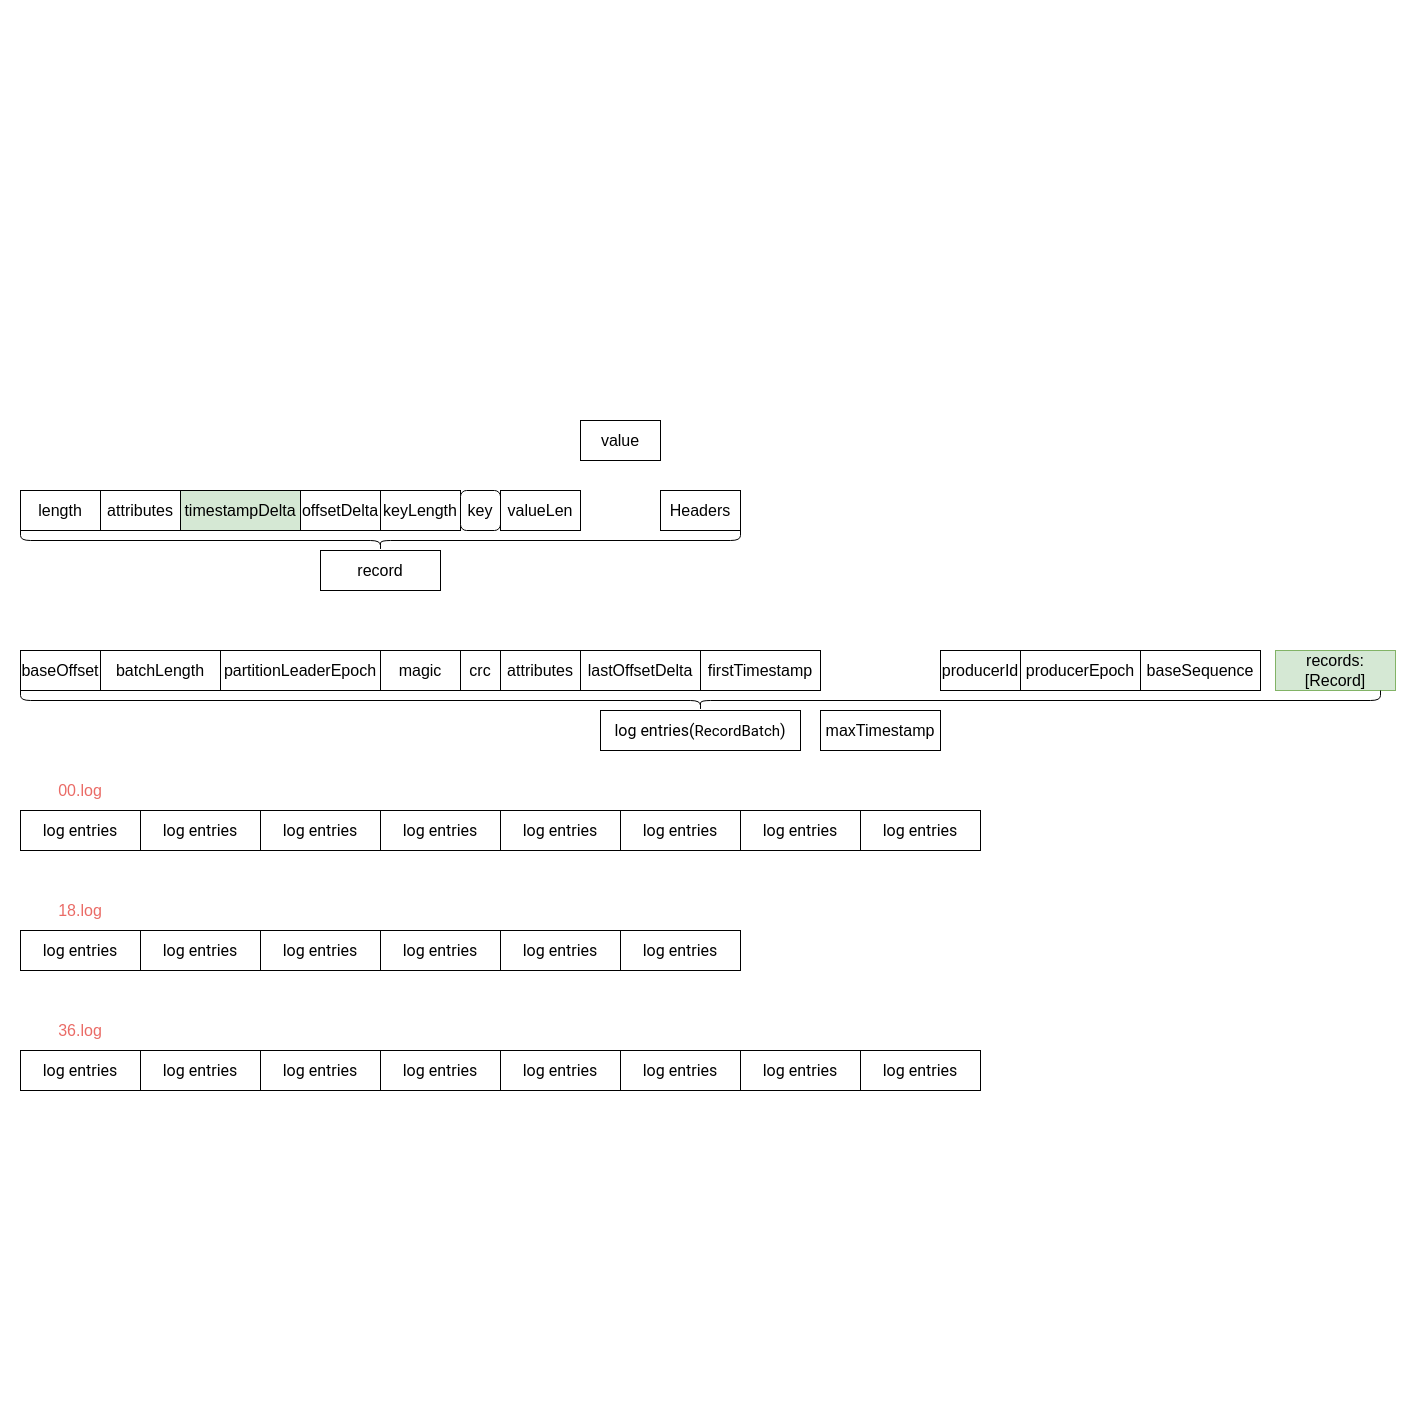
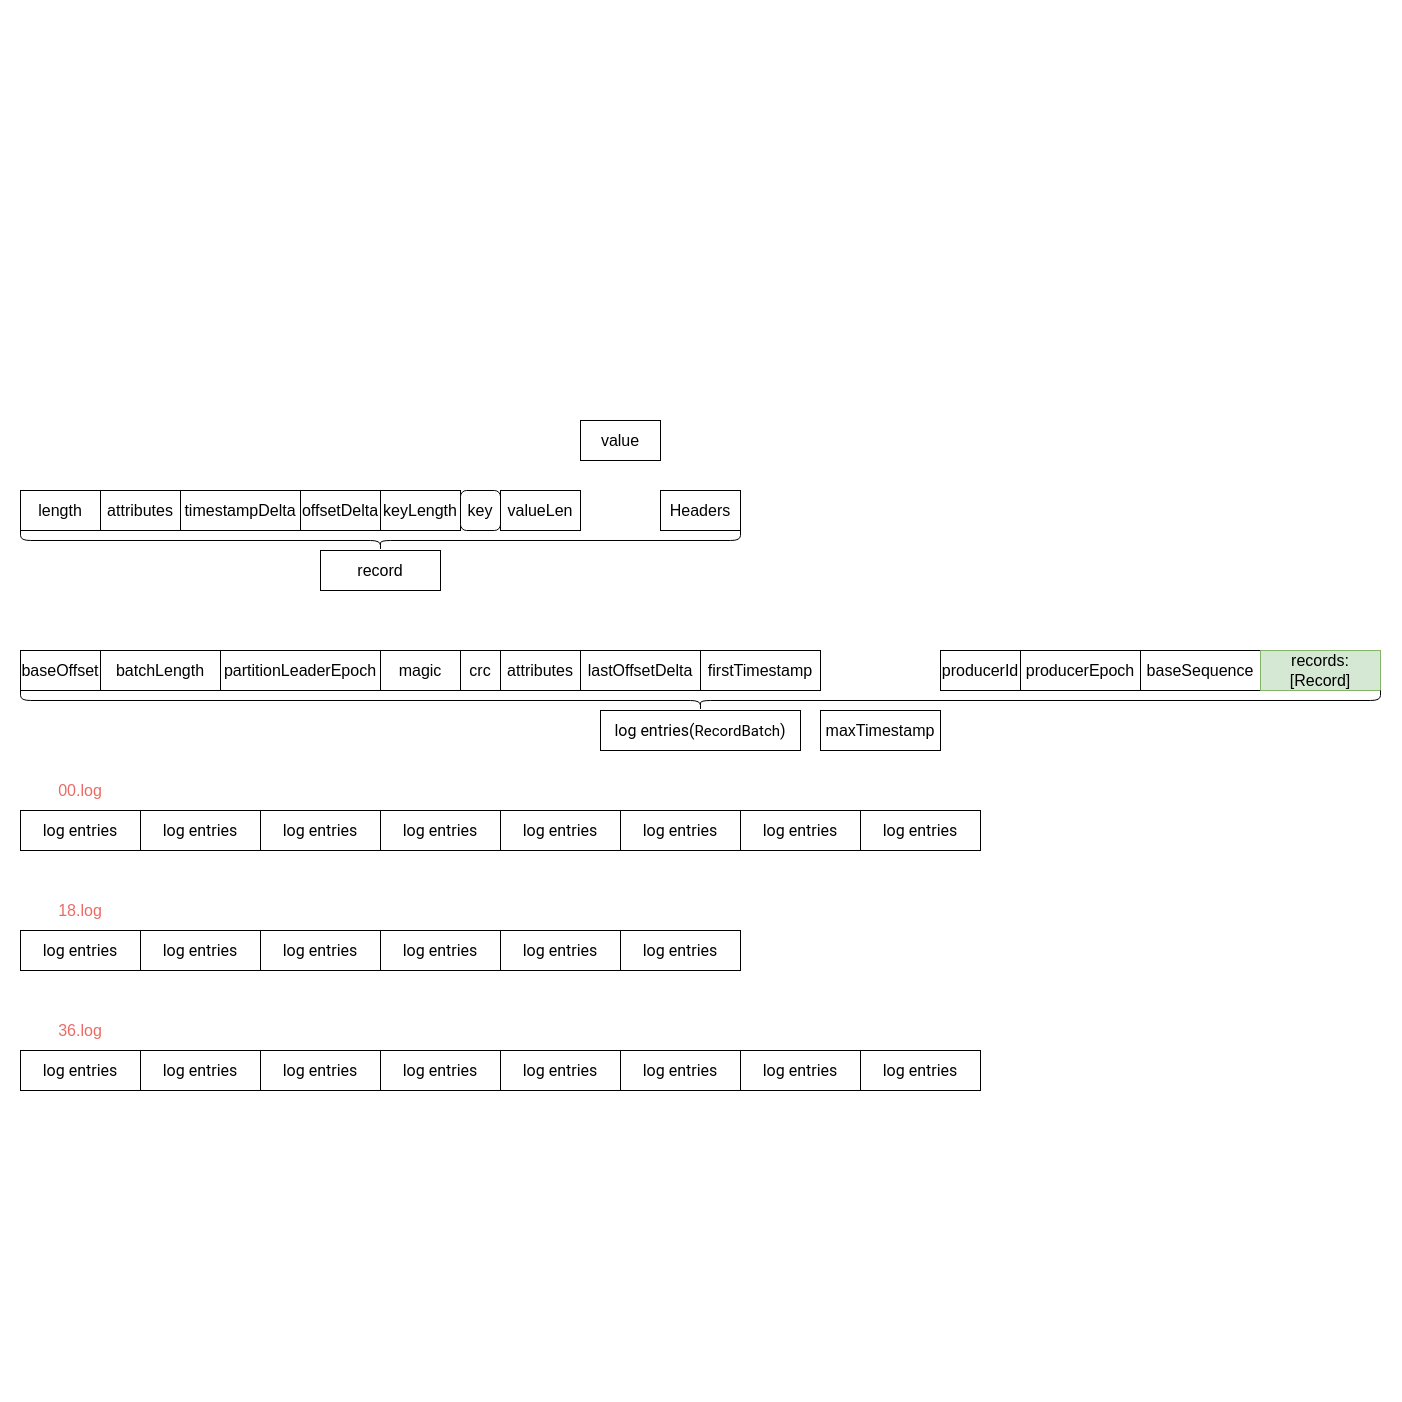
node "timestampDelta": fillcolor #d5e8d4 -> #ffffff
node "records: [Record]": moved (1336, 671) -> (1321, 671)
